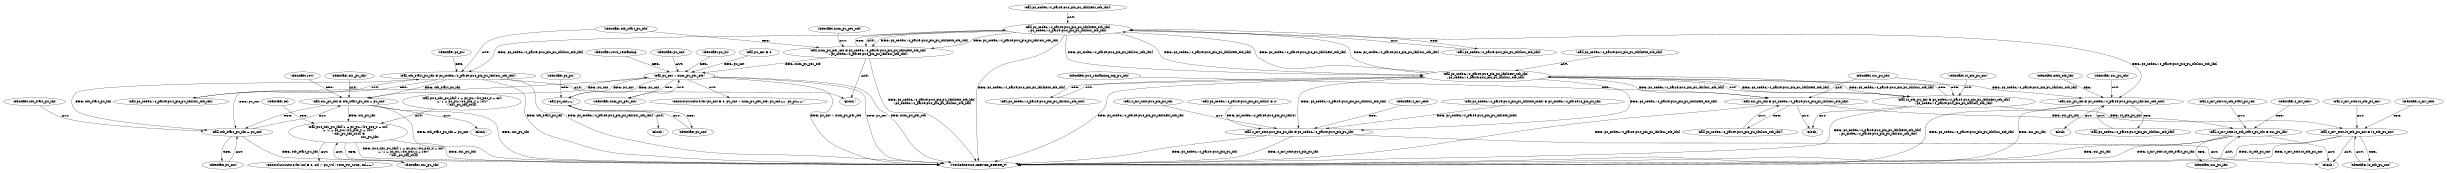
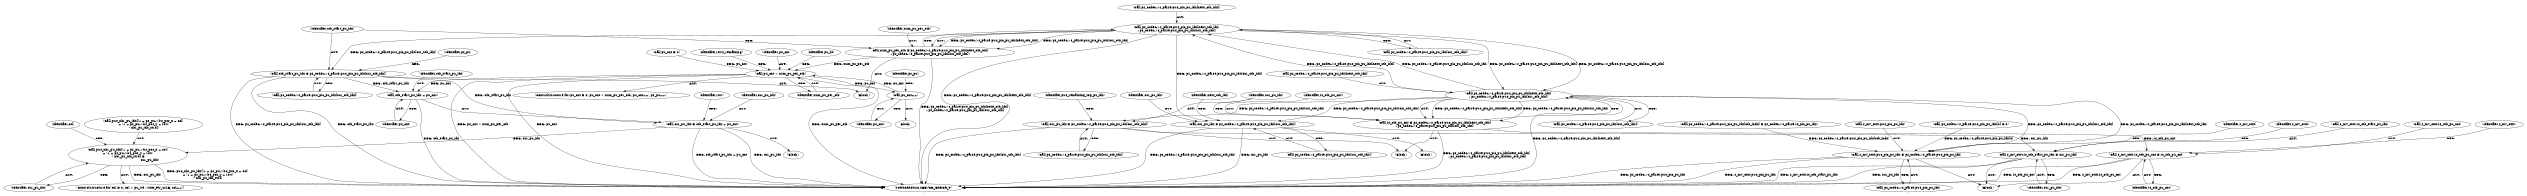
edge "(Call,pu_cnt < num_pu_per_ctb)" -> "(Call,cur_pu_idx = ctb_start_pu_idx + pu_cnt)": removed, label "DDG: pu_cnt"
edge "(Call,cur_pu_idx = ctb_start_pu_idx + pu_cnt)" -> "(Call,ctb_start_pu_idx + pu_cnt)": removed, label "CFG:"
node "(Call,ps_codec->s_parse.pu4_pic_pu_idx)": added
